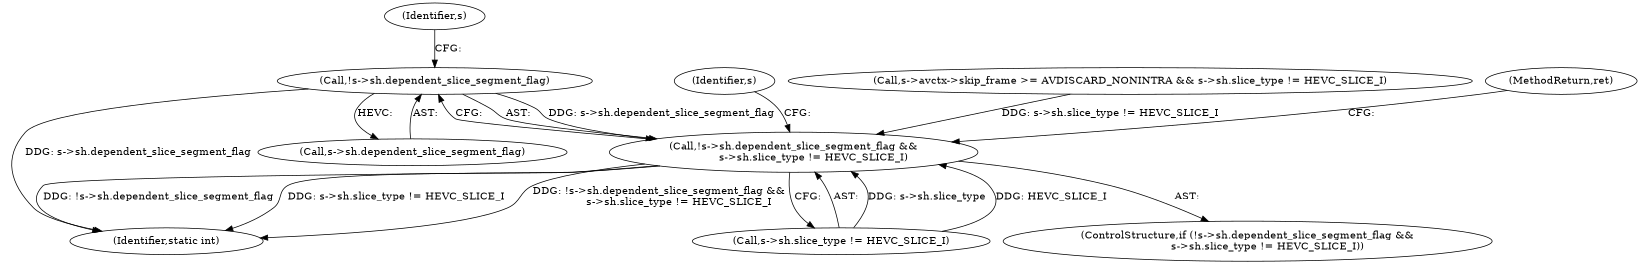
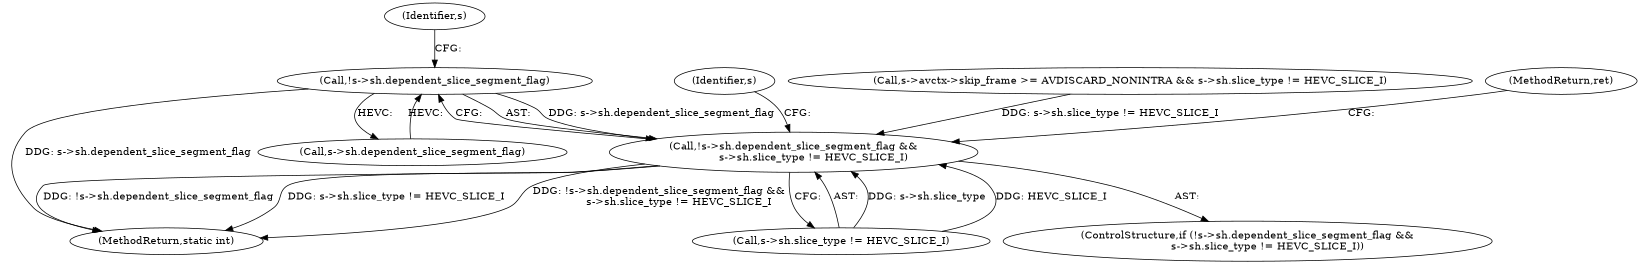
edge "(Call,s->sh.dependent_slice_segment_flag)" -> "(Call,!s->sh.dependent_slice_segment_flag)": label "AST: " -> "HEVC: "
node "(Identifier,static int)": label "(Identifier,static int)" -> "(MethodReturn,static int)"
